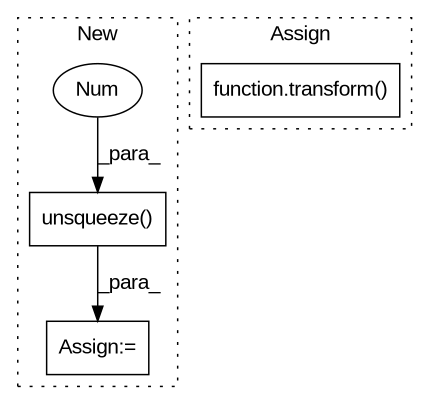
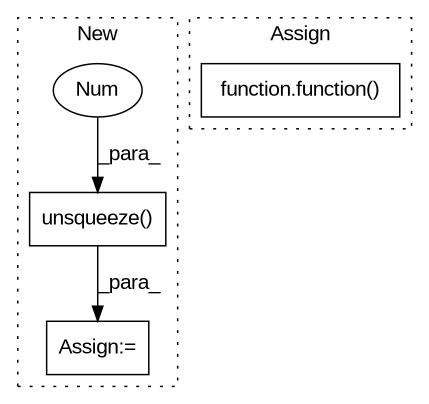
node "function.transform()": label "function.transform()" -> "function.function()"
